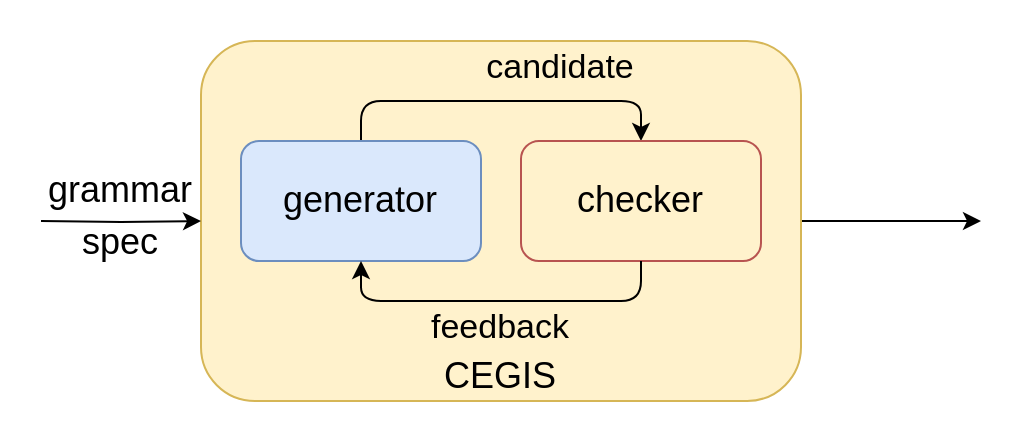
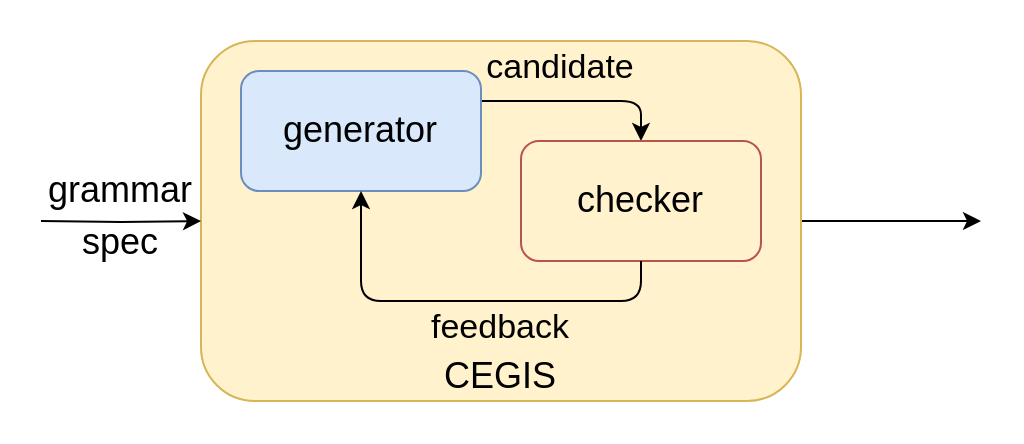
node "generator": moved (361, 201) -> (361, 131)
